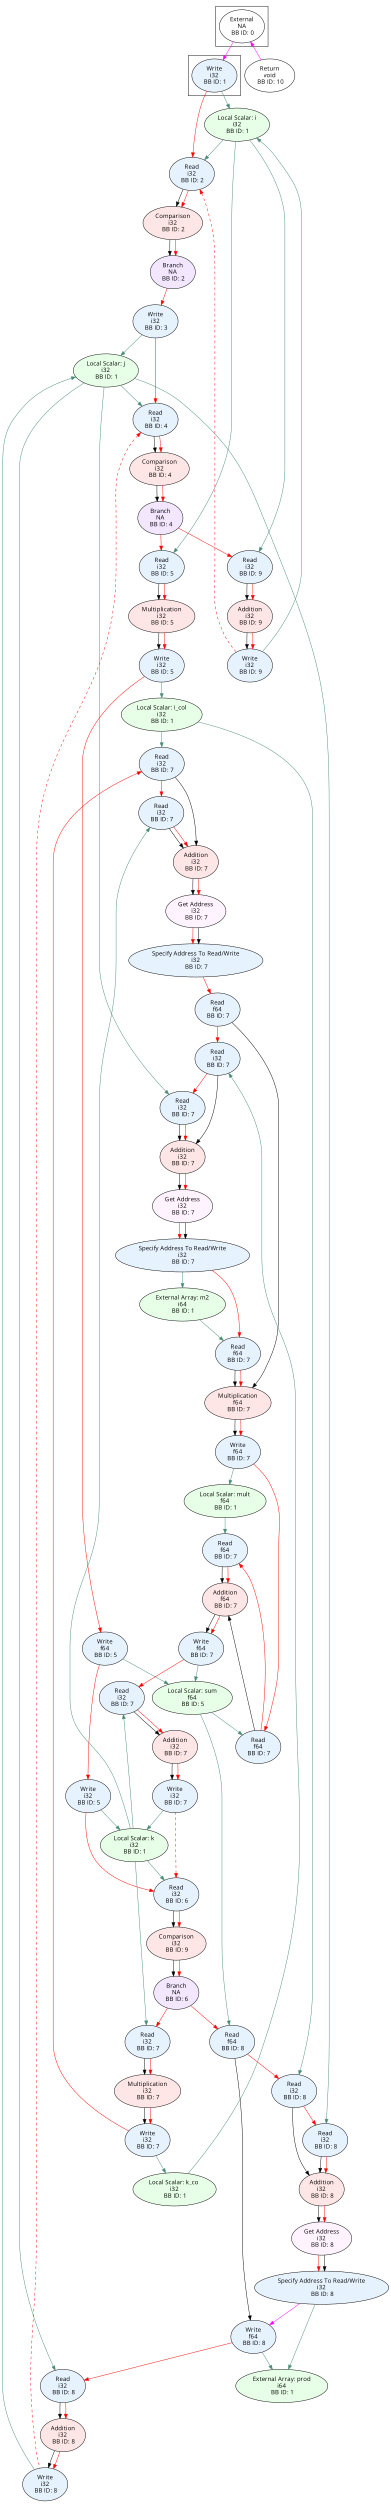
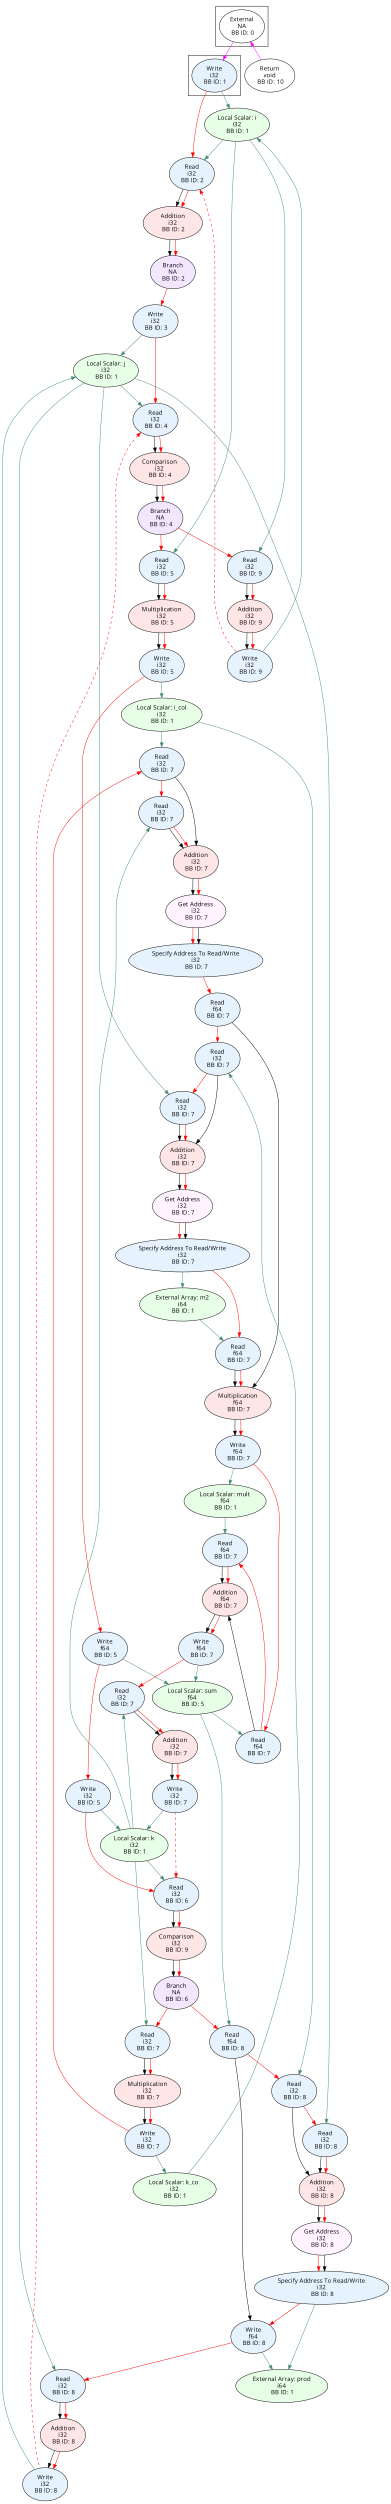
node "Comparison i32 BB ID: 2": label "Comparison i32 BB ID: 2" -> "Addition i32 BB ID: 2"
edge "Specify Address To Read/Write i32 BB ID: 8" -> "Write f64 BB ID: 8": color magenta -> red
